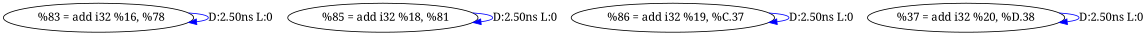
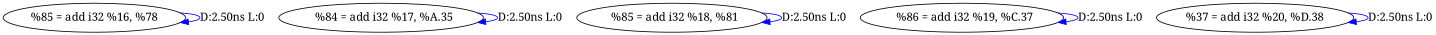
node "%83 = add i32 %16, %78": label "%83 = add i32 %16, %78" -> "%85 = add i32 %16, %78"
node "%84 = add i32 %17, %A.35": added
